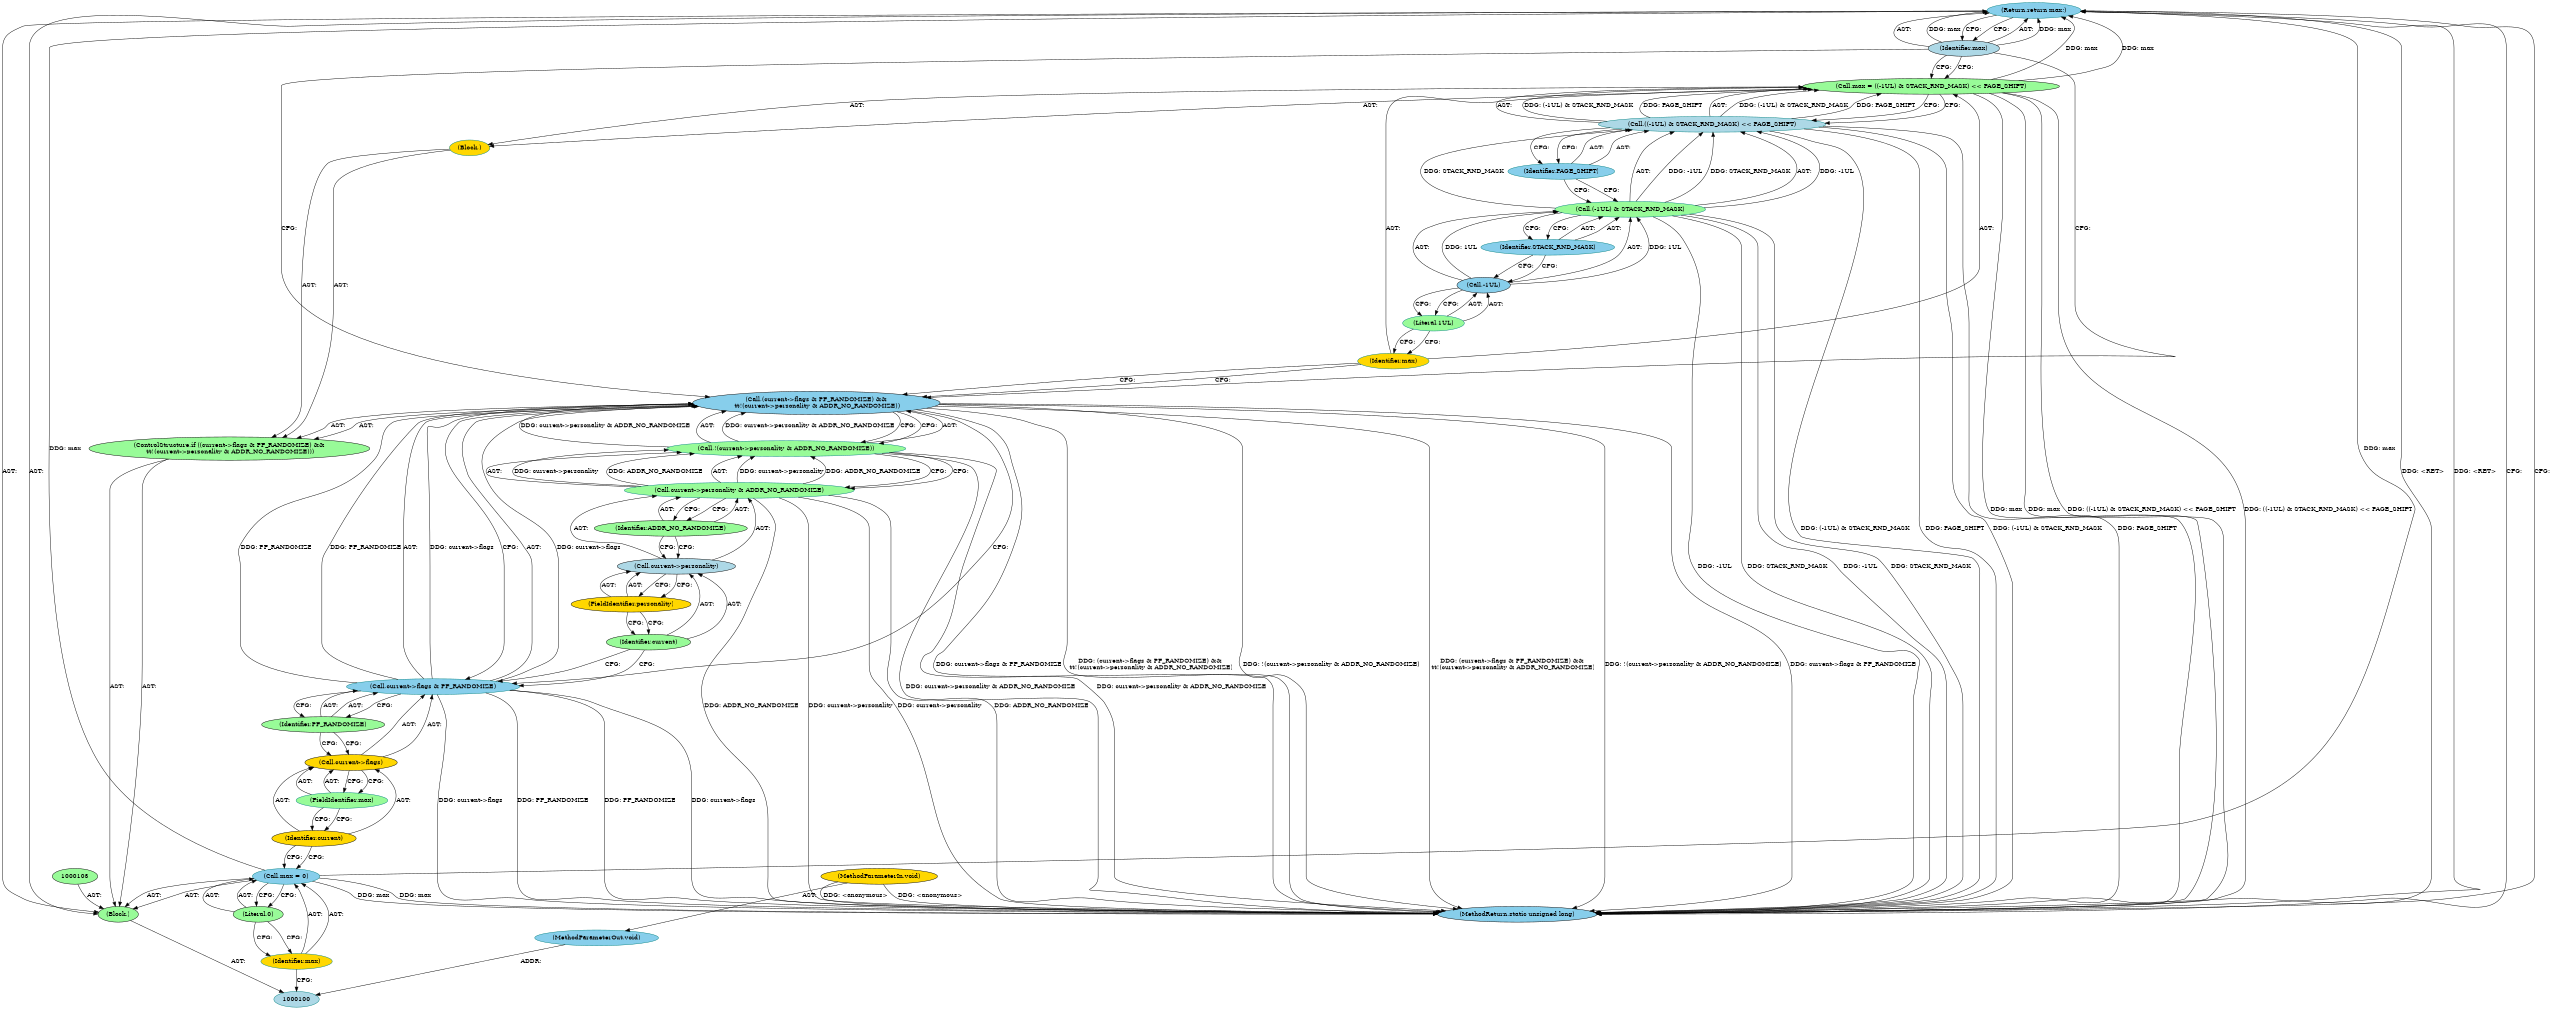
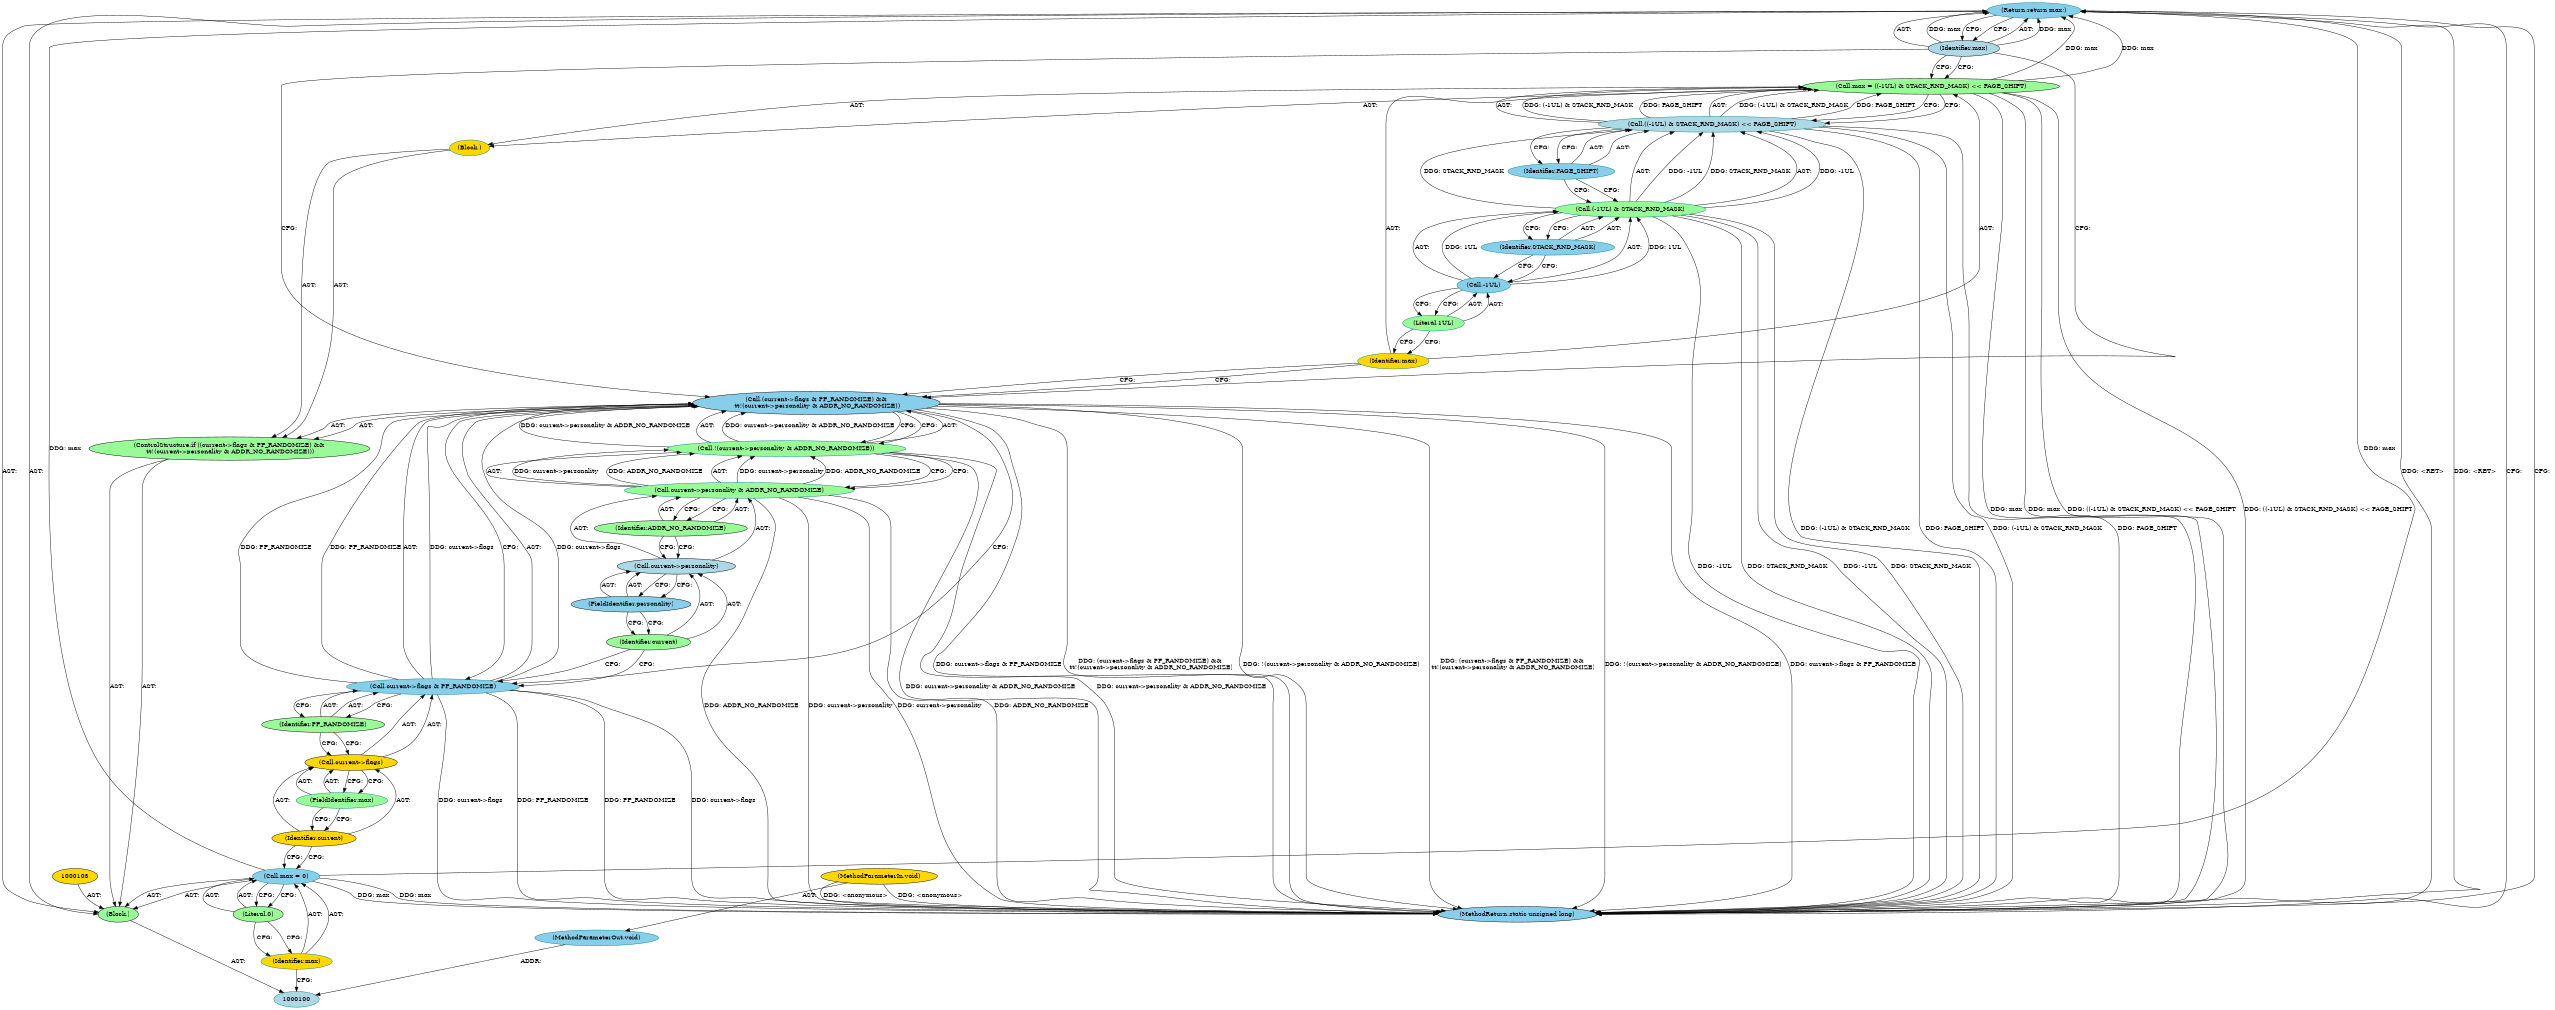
node "(Call,-1UL)": color black -> teal
node "(FieldIdentifier,personality)": fillcolor gold -> skyblue
node "1000103": fillcolor palegreen -> gold
